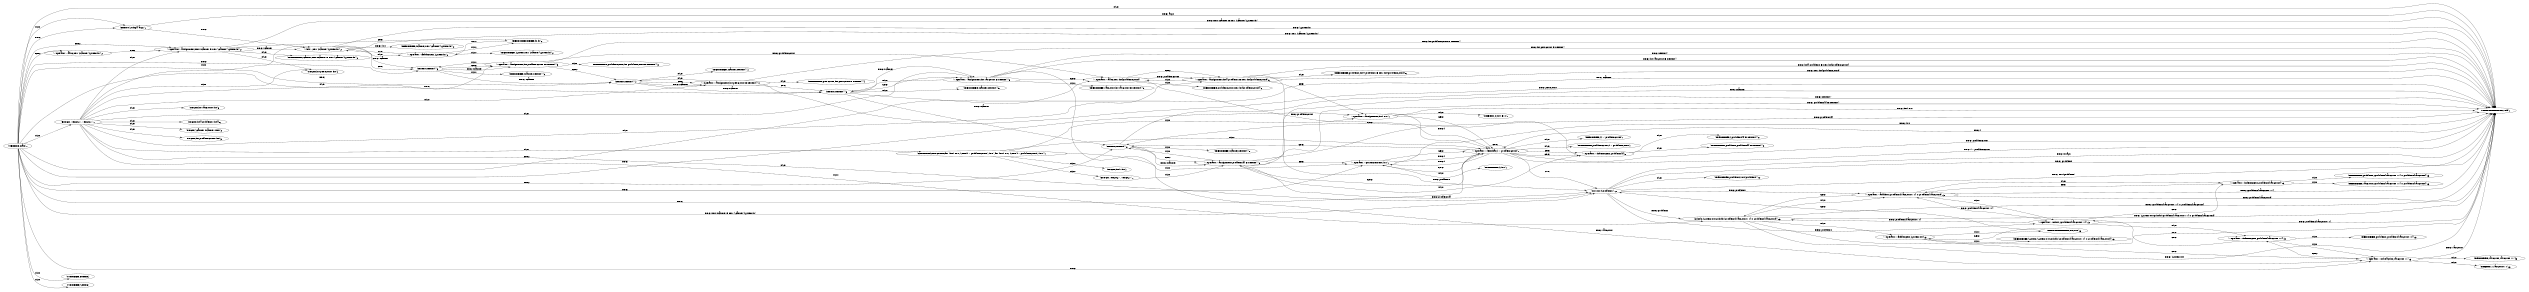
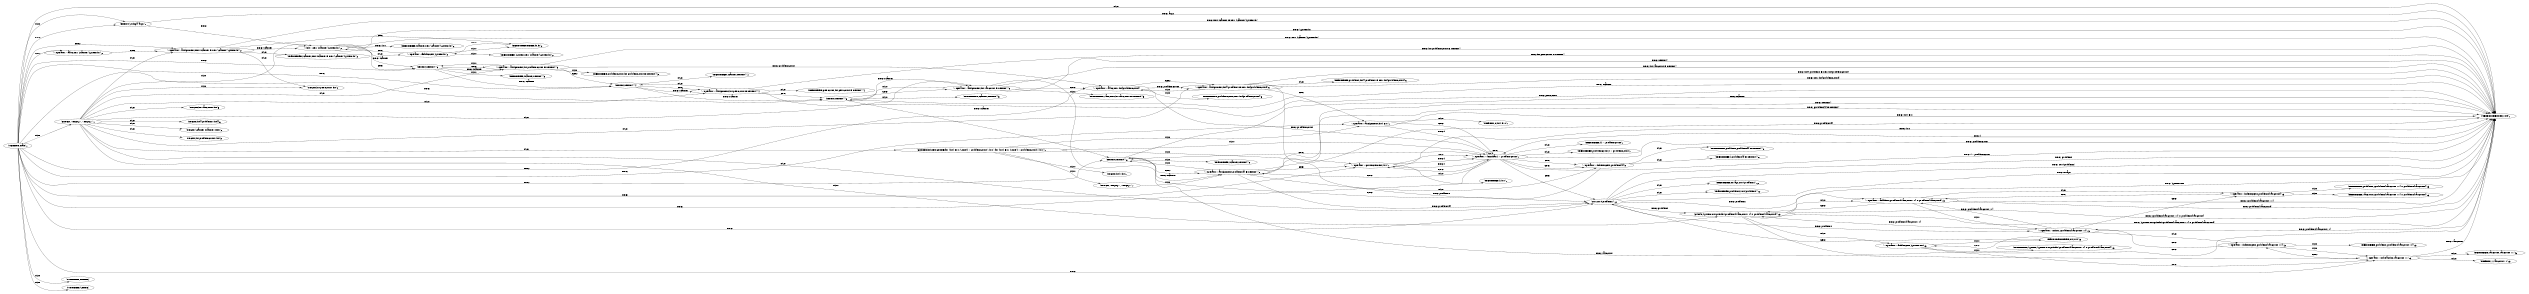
node "(IDENTIFIER,Arrays,sort(problems))": added
edge "(METHOD,main)" -> "(sort,sort(problems))": label "DDG: ANY scanner = new Scanner(System.in)" -> "DDG: "
